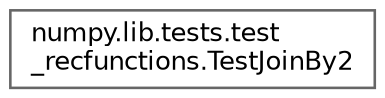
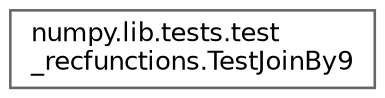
node "numpy.lib.tests.test _recfunctions.TestJoinBy2": label "numpy.lib.tests.test _recfunctions.TestJoinBy2" -> "numpy.lib.tests.test _recfunctions.TestJoinBy9"
